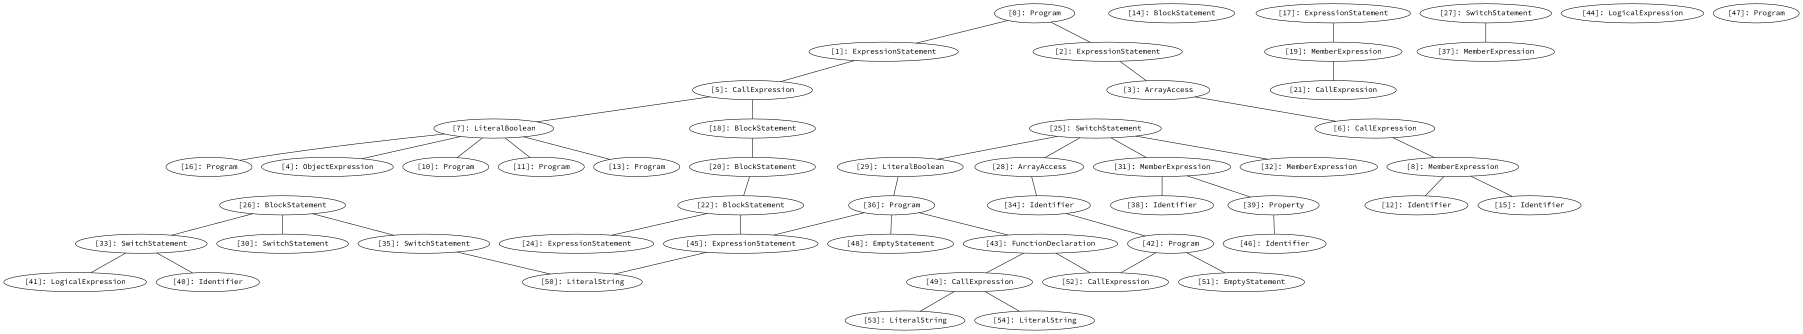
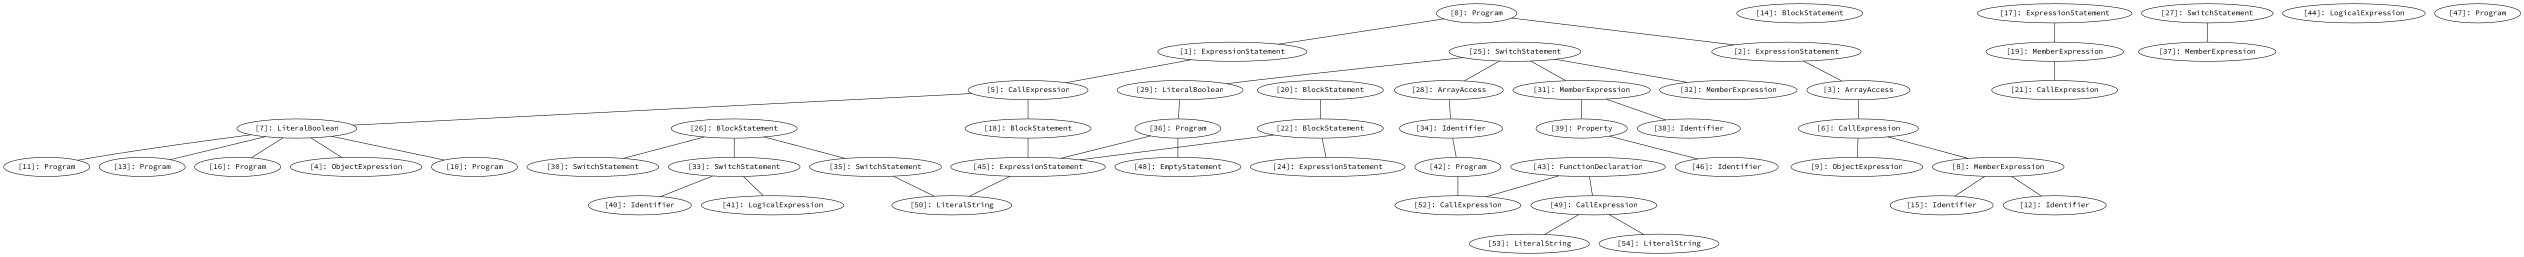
edge "[18]: BlockStatement" -- "[20]: BlockStatement": now "[18]: BlockStatement" -- "[45]: ExpressionStatement"
node "[9]: ObjectExpression": added
edge "[36]: Program" -- "[43]: FunctionDeclaration": removed
node "[51]: EmptyStatement": removed
